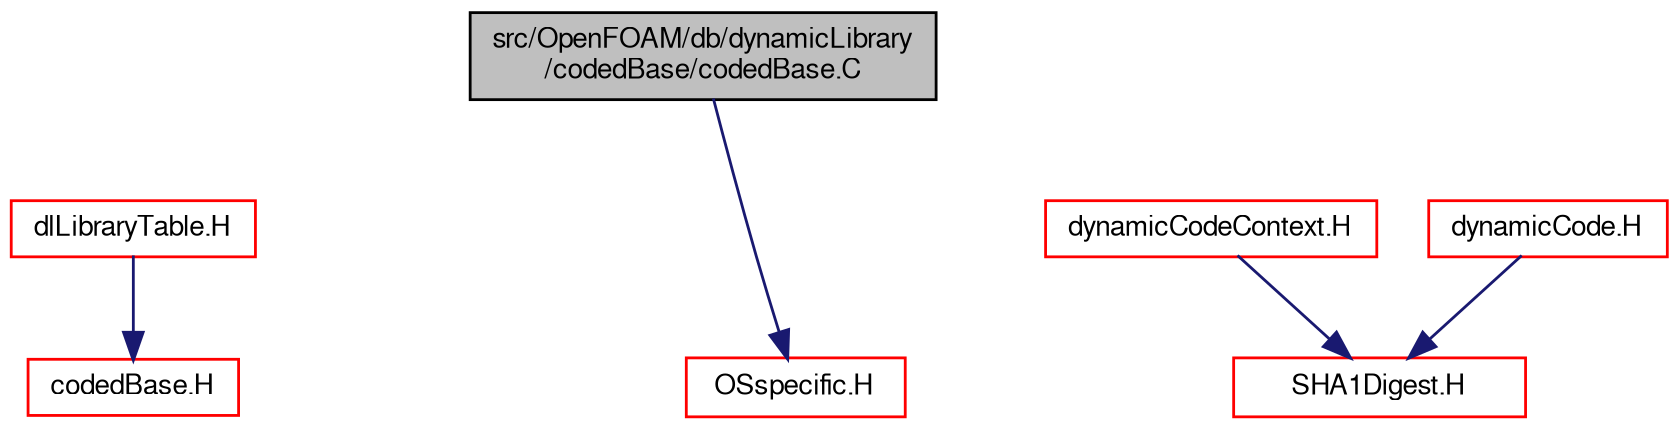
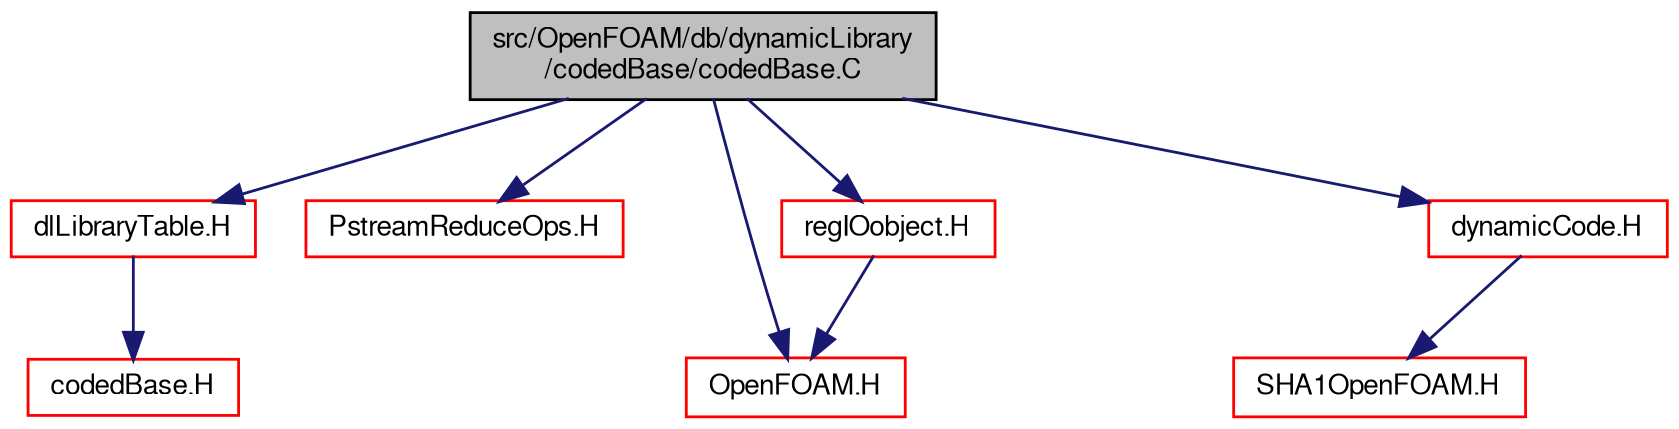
edge "src/OpenFOAM/db/dynamicLibrary /codedBase/codedBase.C" -> "dlLibraryTable.H": added
edge "src/OpenFOAM/db/dynamicLibrary /codedBase/codedBase.C" -> "dynamicCode.H": added
node "PstreamReduceOps.H": added
node "regIOobject.H": added
node "dynamicCodeContext.H": removed
node "OSspecific.H": label "OSspecific.H" -> "OpenFOAM.H"
node "SHA1Digest.H": label "SHA1Digest.H" -> "SHA1OpenFOAM.H"
